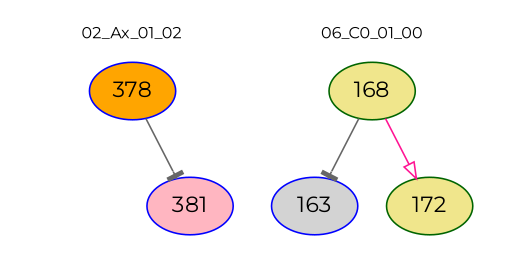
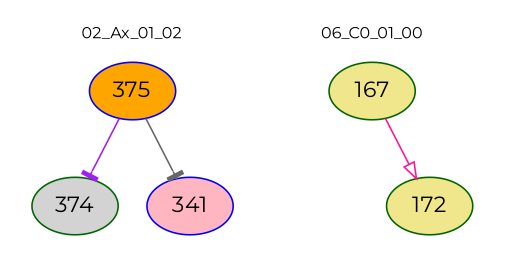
node "378": label "378" -> "375"
node "168": label "168" -> "167"
node "374": added
node "381": label "381" -> "341"
node "163": removed
